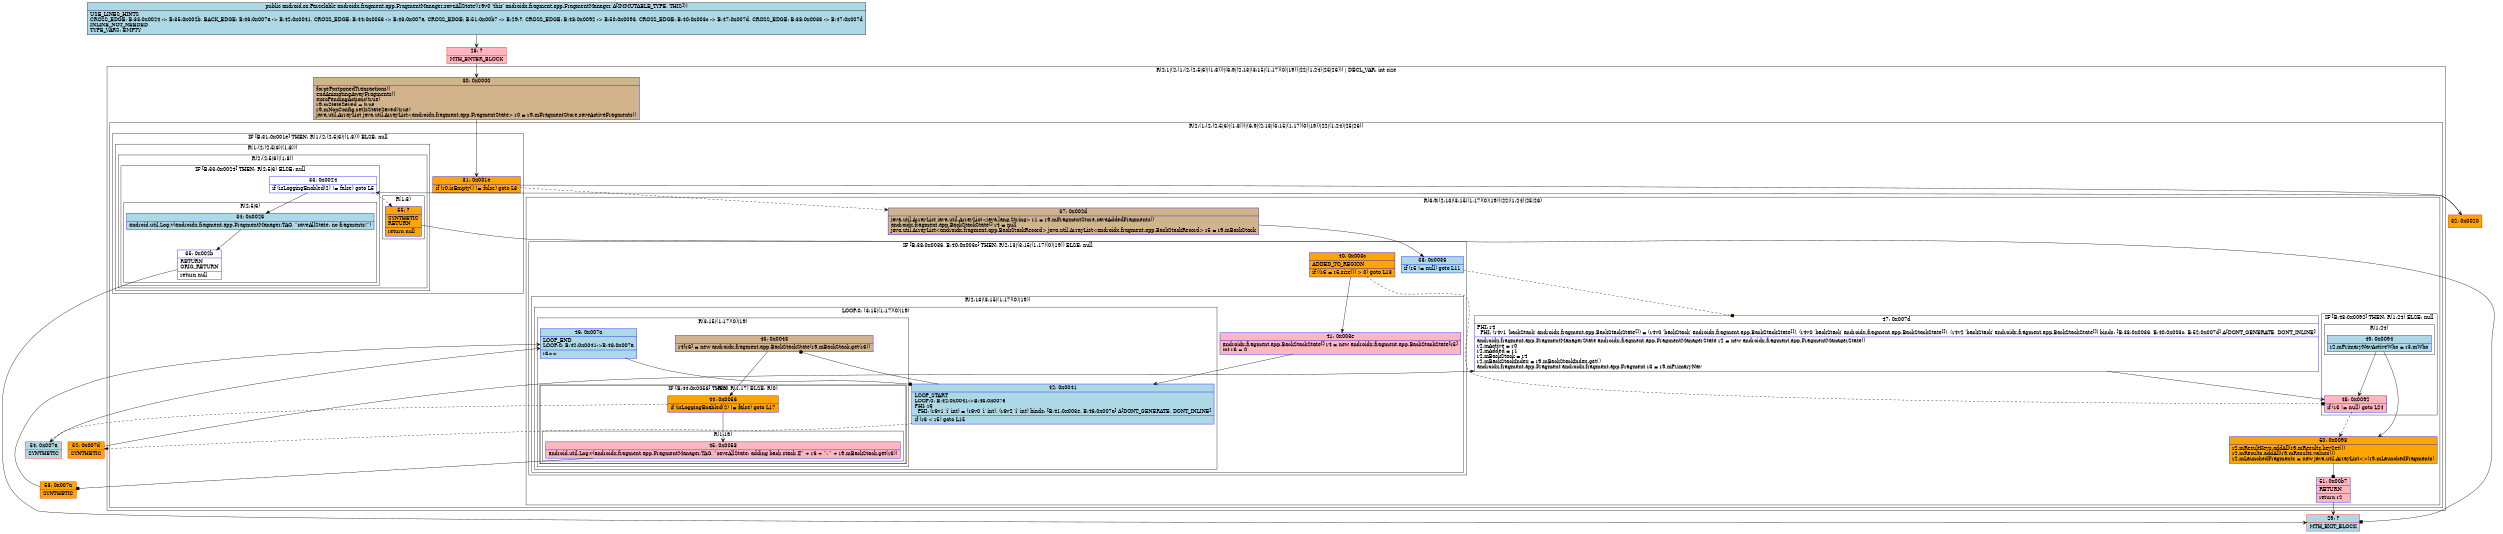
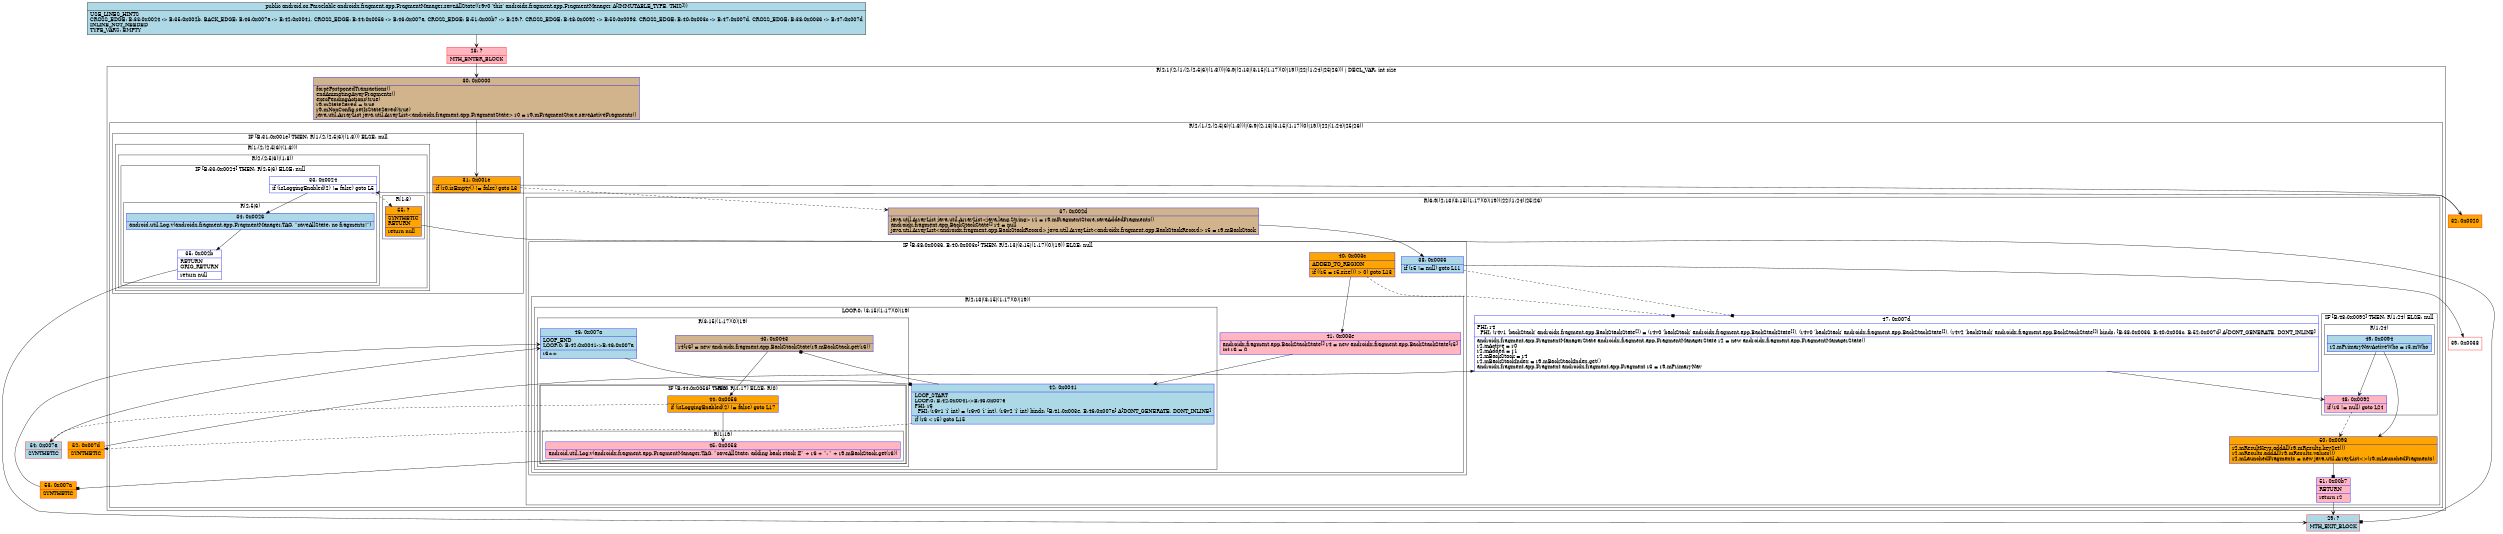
node "39: 0x0038": added
edge "40: 0x003c" -> "48: 0x0092": now "40: 0x003c" -> "47: 0x007d"
